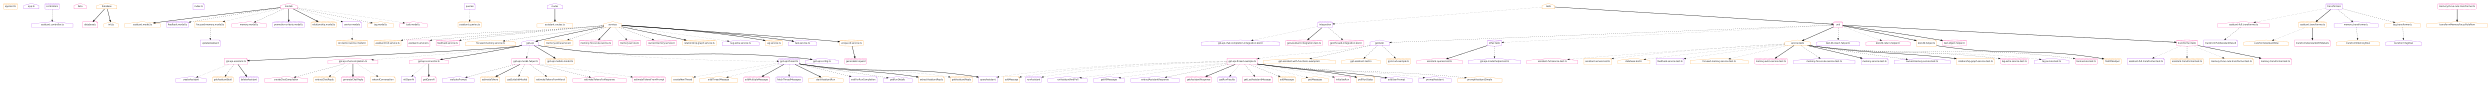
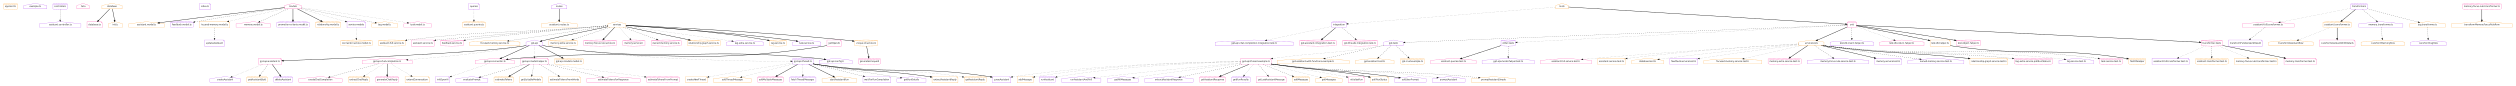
node "app.ts": label "app.ts" -> "example.ts"
node "tag-extra.service.test.ts": label "tag-extra.service.test.ts" -> "tag-extra.service.pollRunStatus.ts"
edge "gpt-api-connector.ts" -> "getOpenAI": reversed
